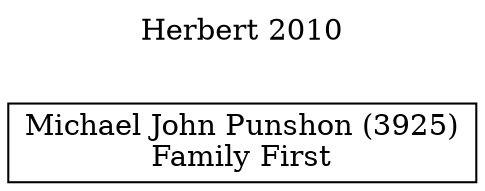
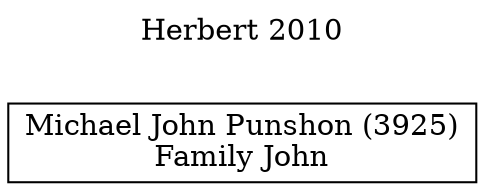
node "Michael John Punshon (3925) Family First": label "Michael John Punshon (3925) Family First" -> "Michael John Punshon (3925) Family John"
